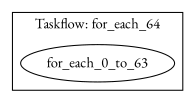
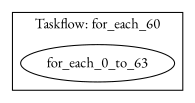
cluster "Taskflow: for_each_64": label "Taskflow: for_each_64" -> "Taskflow: for_each_60"
